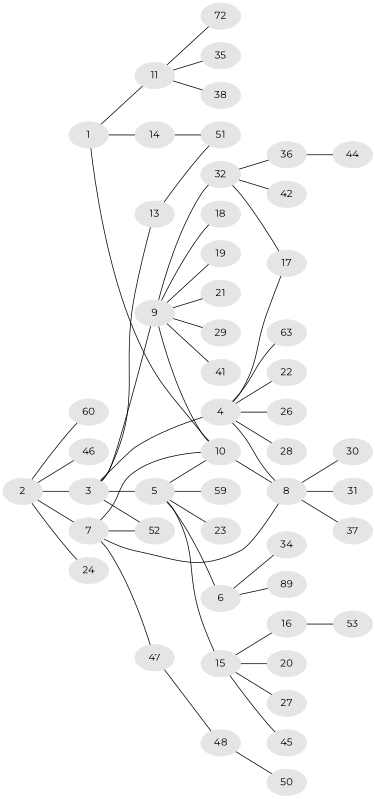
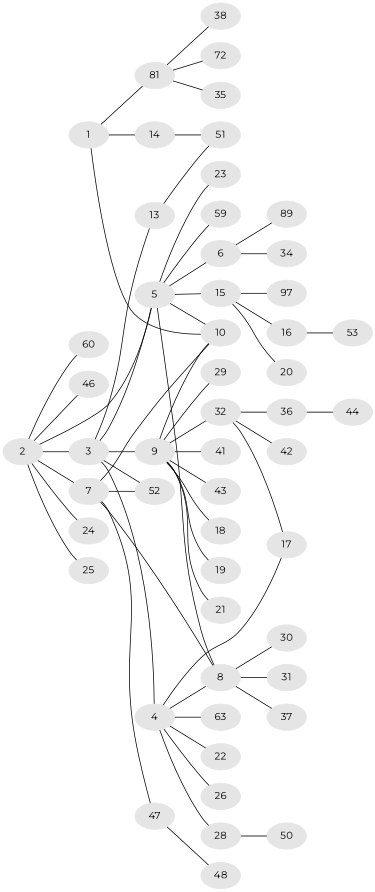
node "11": label "11" -> "81"
edge "5" -- "2": added
edge "10" -- "8": now "5" -- "8"
node "43": added
node "25": added
node "27": label "27" -> "97"
node "45": removed
edge "48" -- "50": now "28" -- "50"
